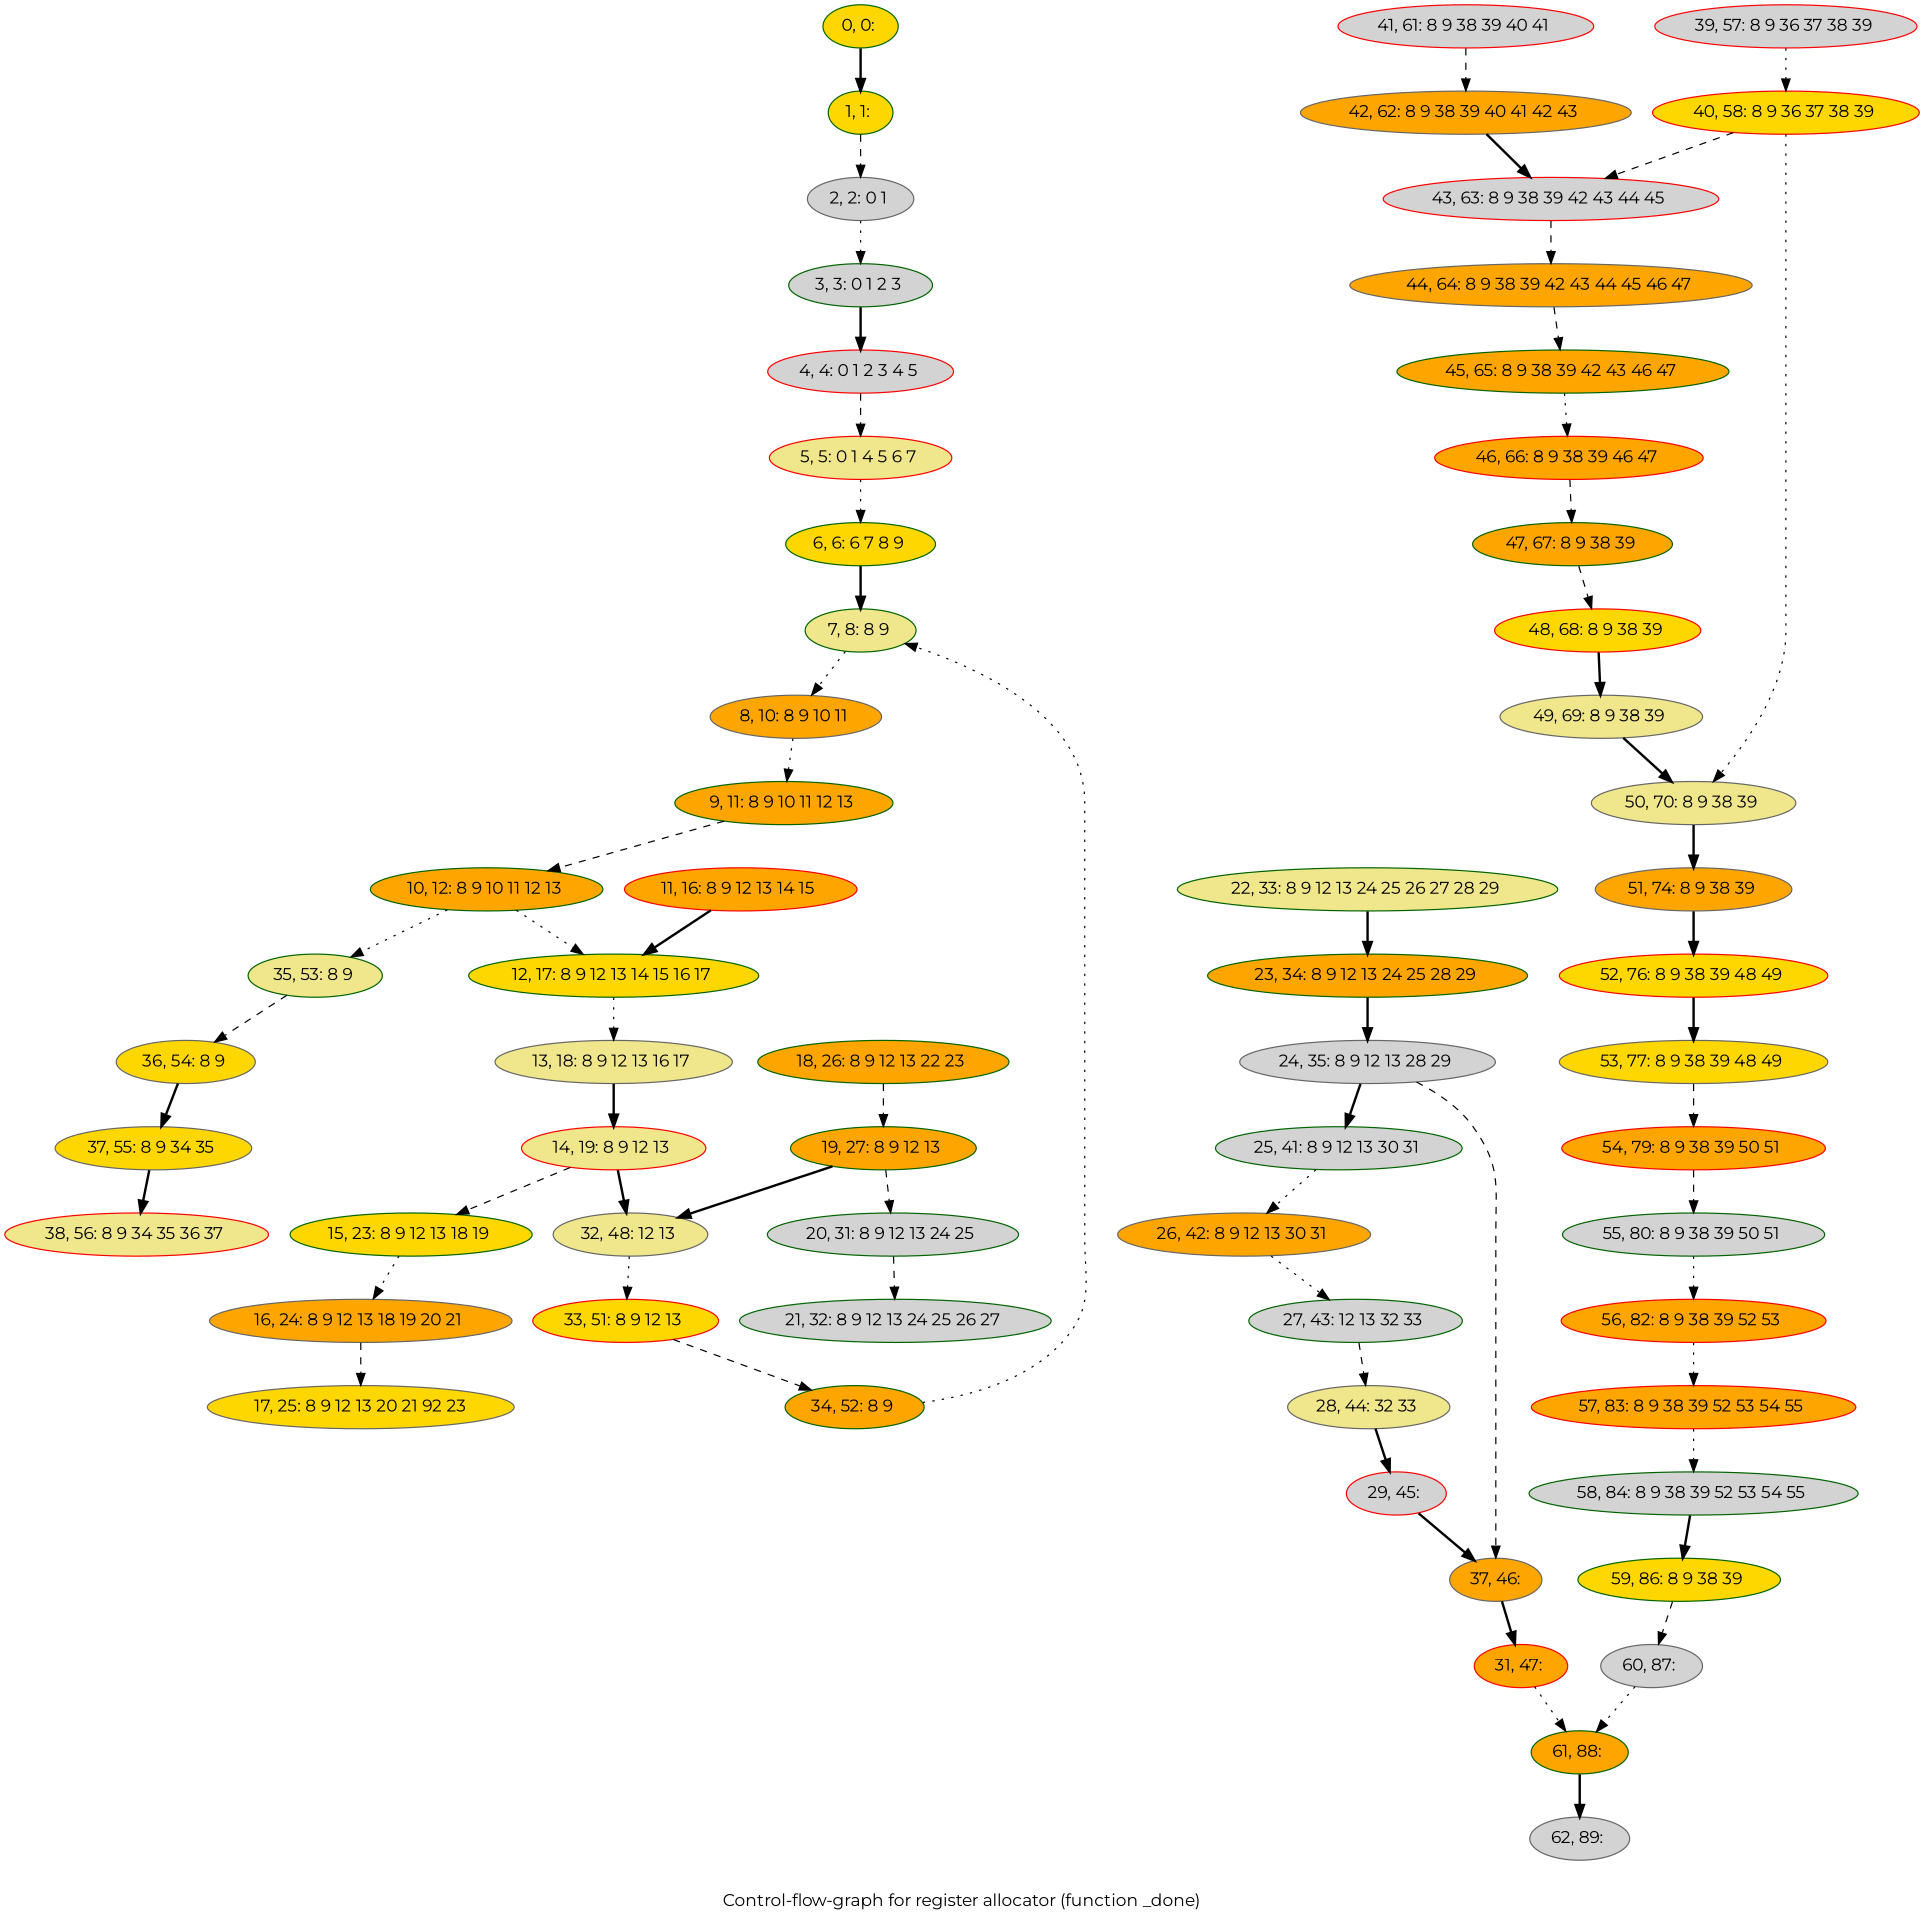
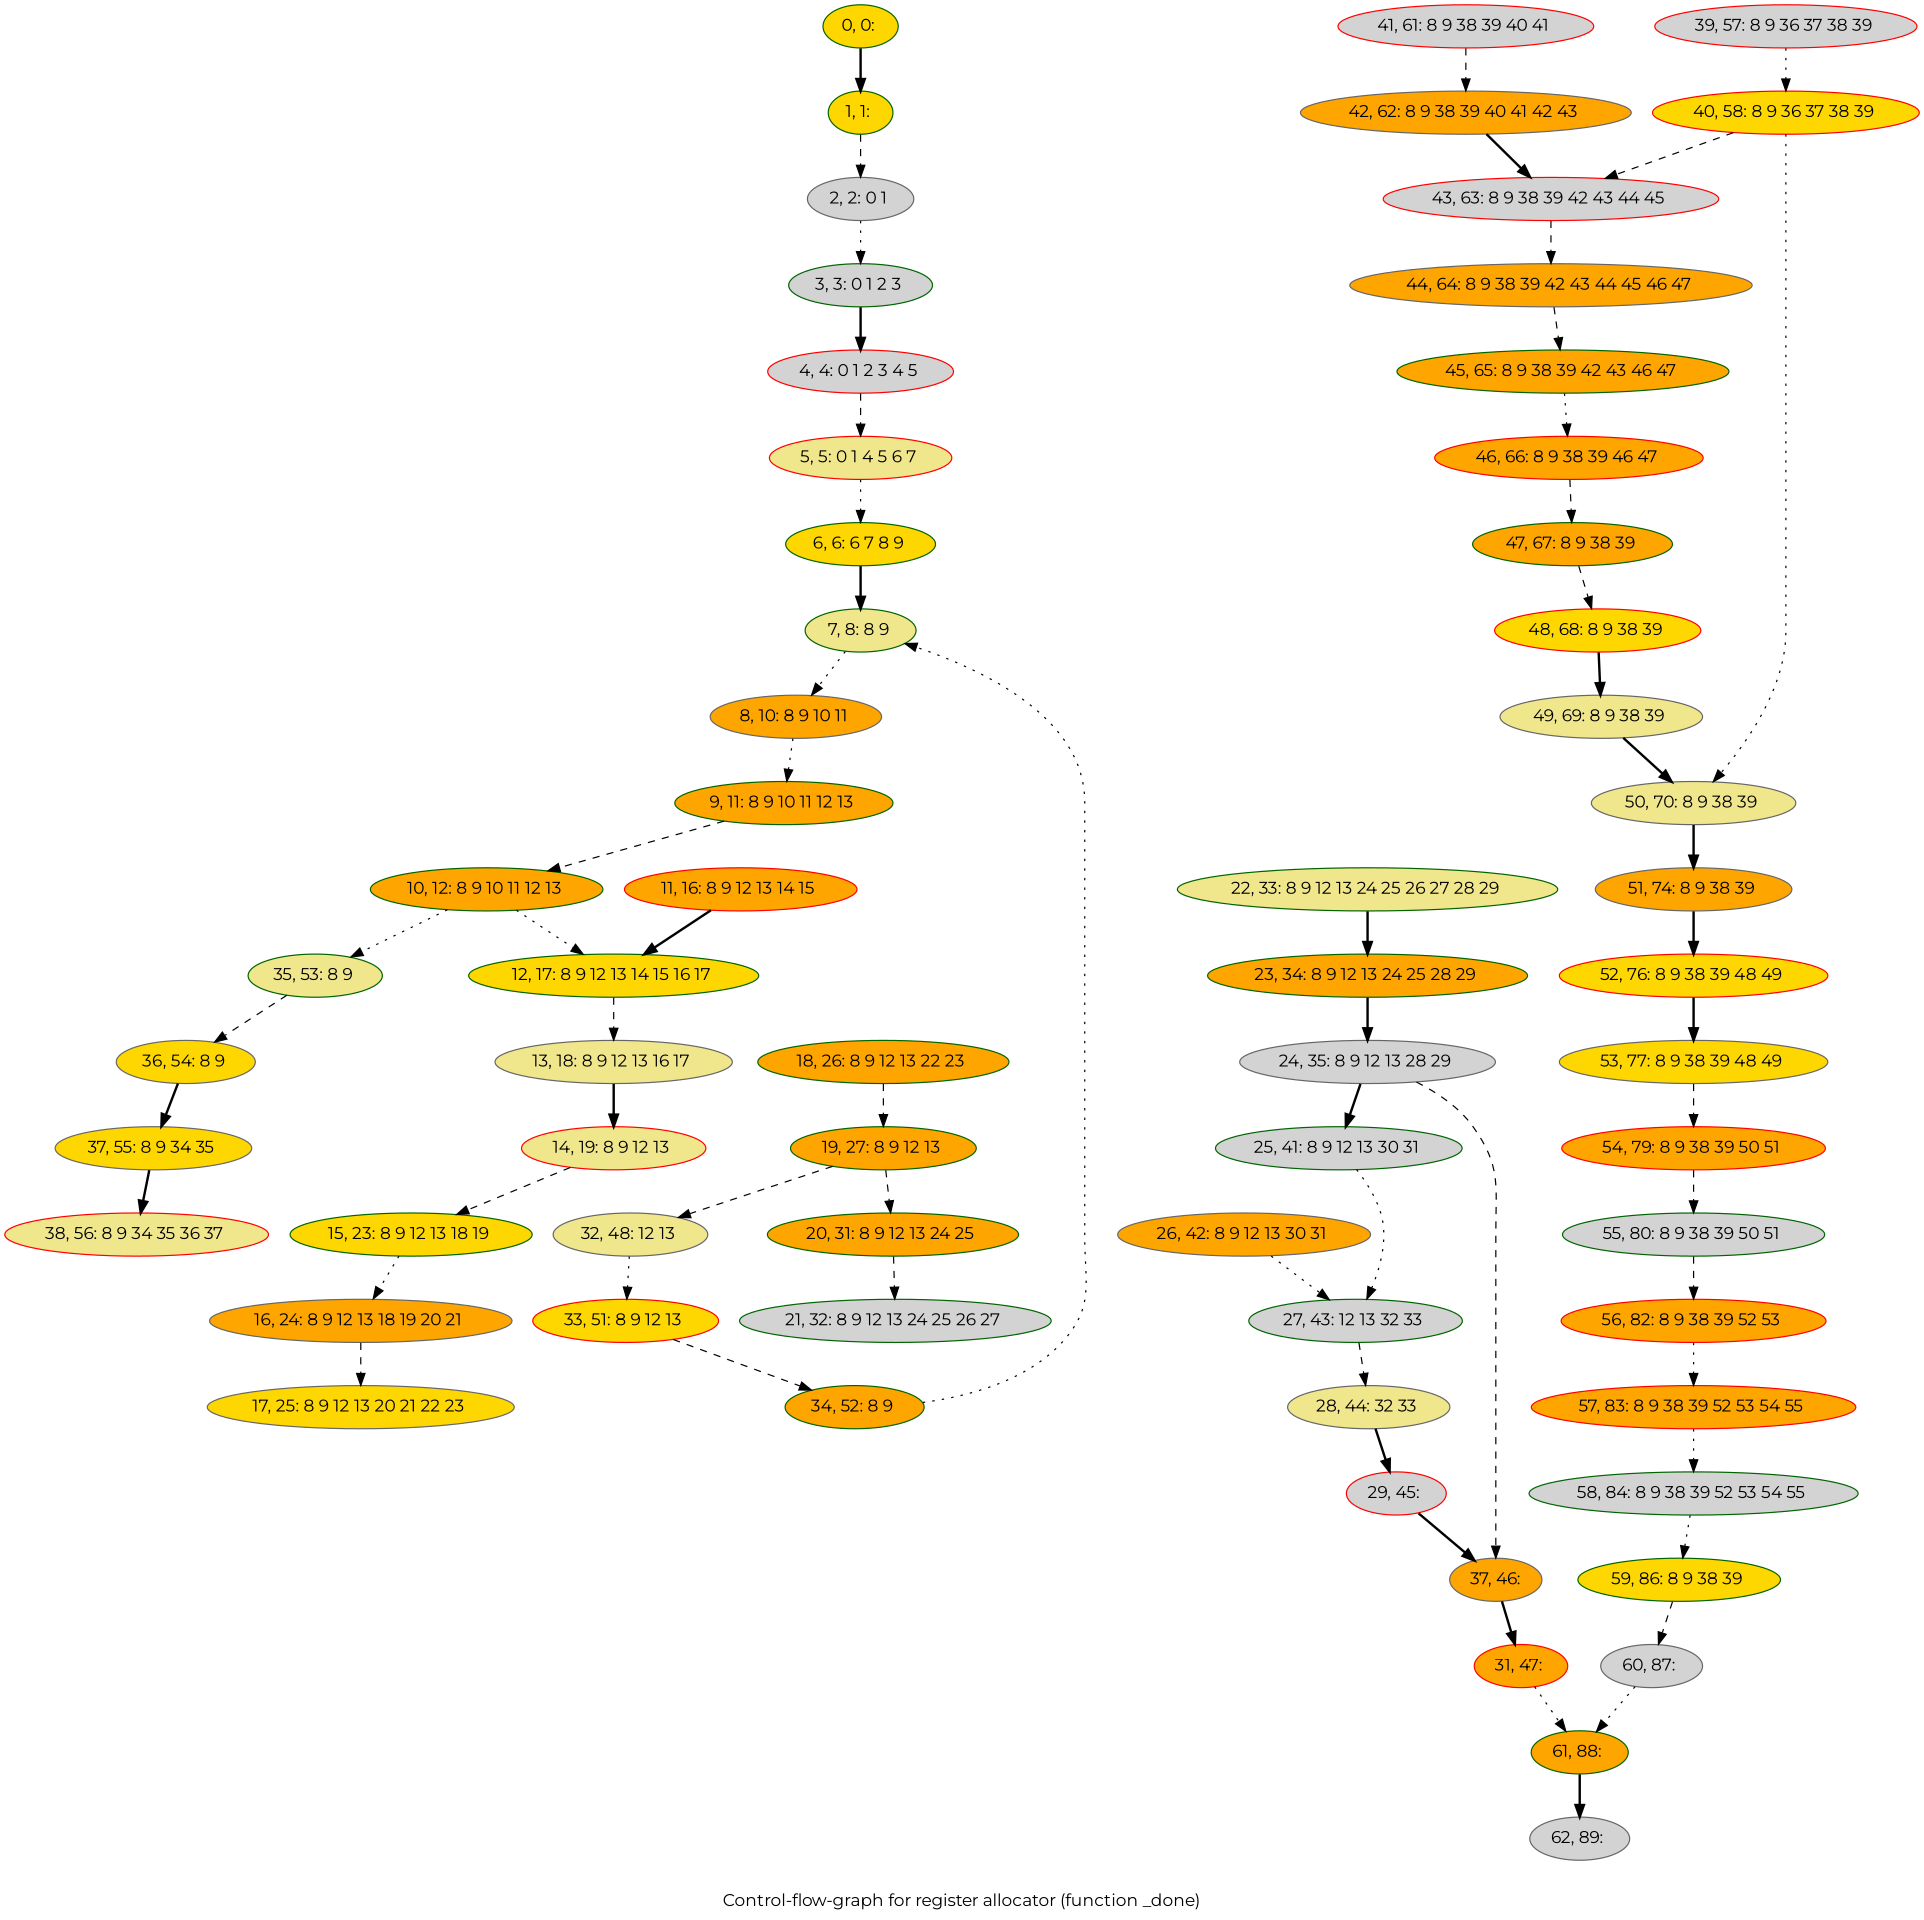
edge "12, 17: 8 9 12 13 14 15 16 17" -> "13, 18: 8 9 12 13 16 17": style dotted -> dashed
edge "14, 19: 8 9 12 13" -> "32, 48: 12 13": removed
edge "25, 41: 8 9 12 13 30 31" -> "26, 42: 8 9 12 13 30 31": now "25, 41: 8 9 12 13 30 31" -> "27, 43: 12 13 32 33"
edge "19, 27: 8 9 12 13" -> "32, 48: 12 13": style bold -> dashed
node "20, 31: 8 9 12 13 24 25": fillcolor lightgrey -> orange
edge "55, 80: 8 9 38 39 50 51" -> "56, 82: 8 9 38 39 52 53": style dotted -> dashed
node "17, 25: 8 9 12 13 20 21 92 23": label "17, 25: 8 9 12 13 20 21 92 23" -> "17, 25: 8 9 12 13 20 21 22 23"
edge "58, 84: 8 9 38 39 52 53 54 55" -> "59, 86: 8 9 38 39": style bold -> dotted
